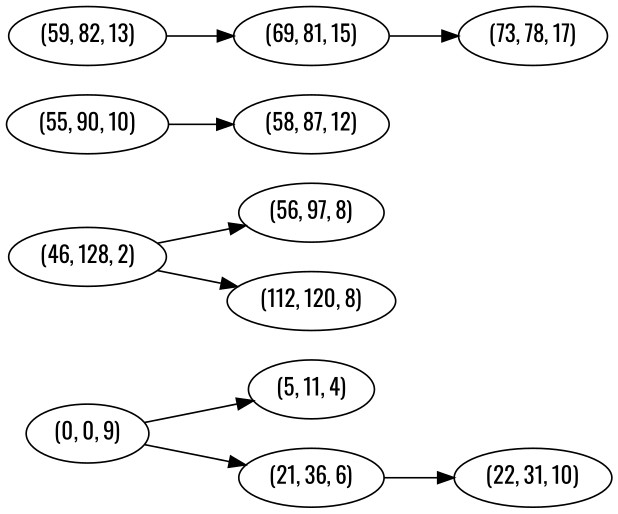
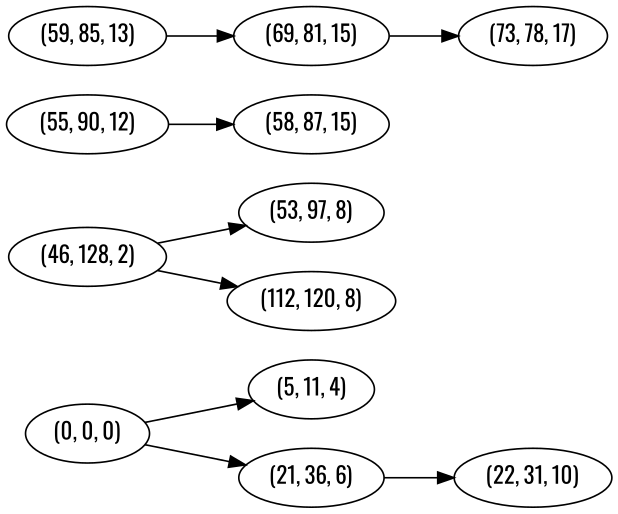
node "(59, 82, 13)": label "(59, 82, 13)" -> "(59, 85, 13)"
node "(55, 90, 10)": label "(55, 90, 10)" -> "(55, 90, 12)"
node "(58, 87, 12)": label "(58, 87, 12)" -> "(58, 87, 15)"
node "(56, 97, 8)": label "(56, 97, 8)" -> "(53, 97, 8)"
node "(0, 0, 9)": label "(0, 0, 9)" -> "(0, 0, 0)"
